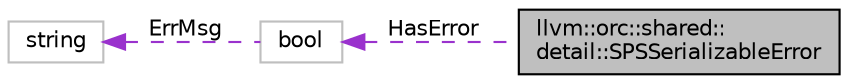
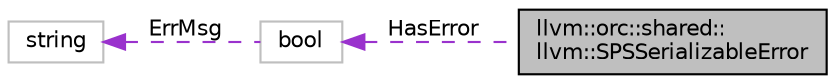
node "llvm::orc::shared:: detail::SPSSerializableError": label "llvm::orc::shared:: detail::SPSSerializableError" -> "llvm::orc::shared:: llvm::SPSSerializableError"
